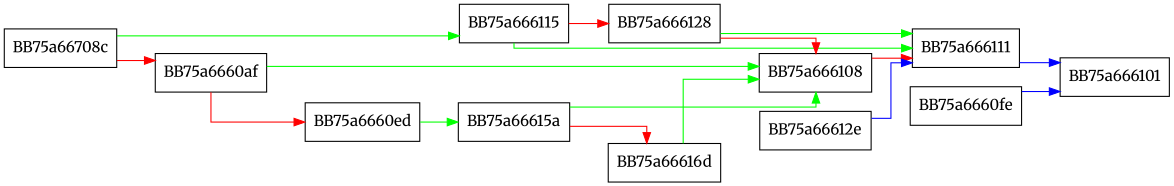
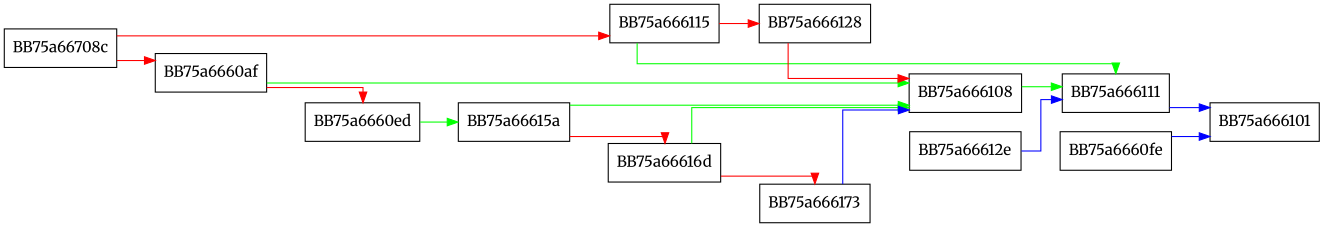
edge "BB75a666128" -> "BB75a666111": removed
edge "BB75a66708c" -> "BB75a666115": color green -> red
edge "BB75a666108" -> "BB75a666111": color red -> green
node "BB75a666173": added
